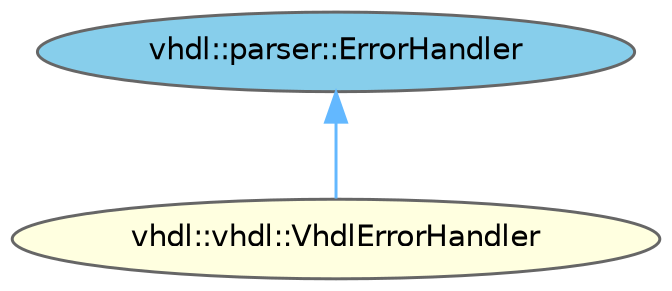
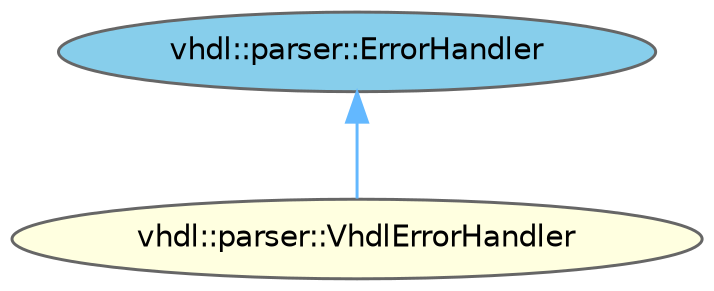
node "vhdl::vhdl::VhdlErrorHandler": label "vhdl::vhdl::VhdlErrorHandler" -> "vhdl::parser::VhdlErrorHandler"
